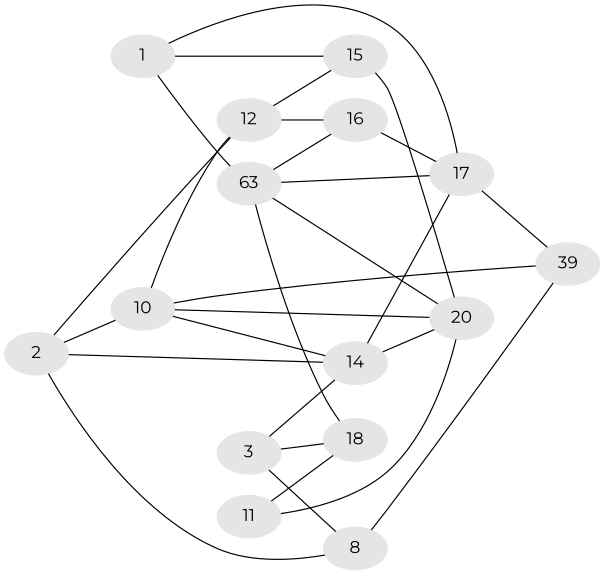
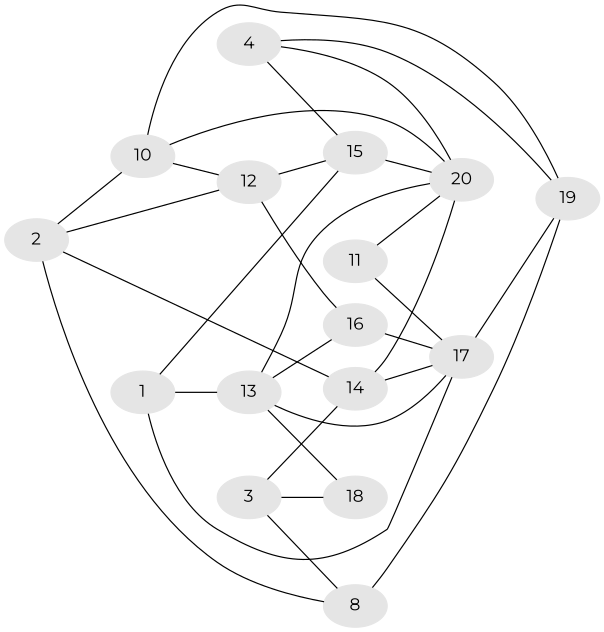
node "4": added
node "63": label "63" -> "13"
node "39": label "39" -> "19"
edge "10" -- "14": removed
edge "18" -- "11": now "17" -- "11"
